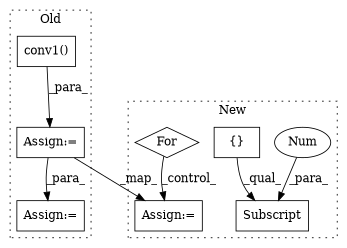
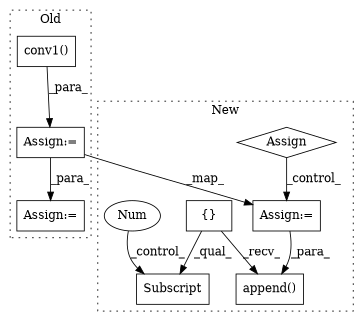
node "For": label "For" -> "Assign"
edge "Num" -> "Subscript": label "_para_" -> "_control_"
node "append()": added
